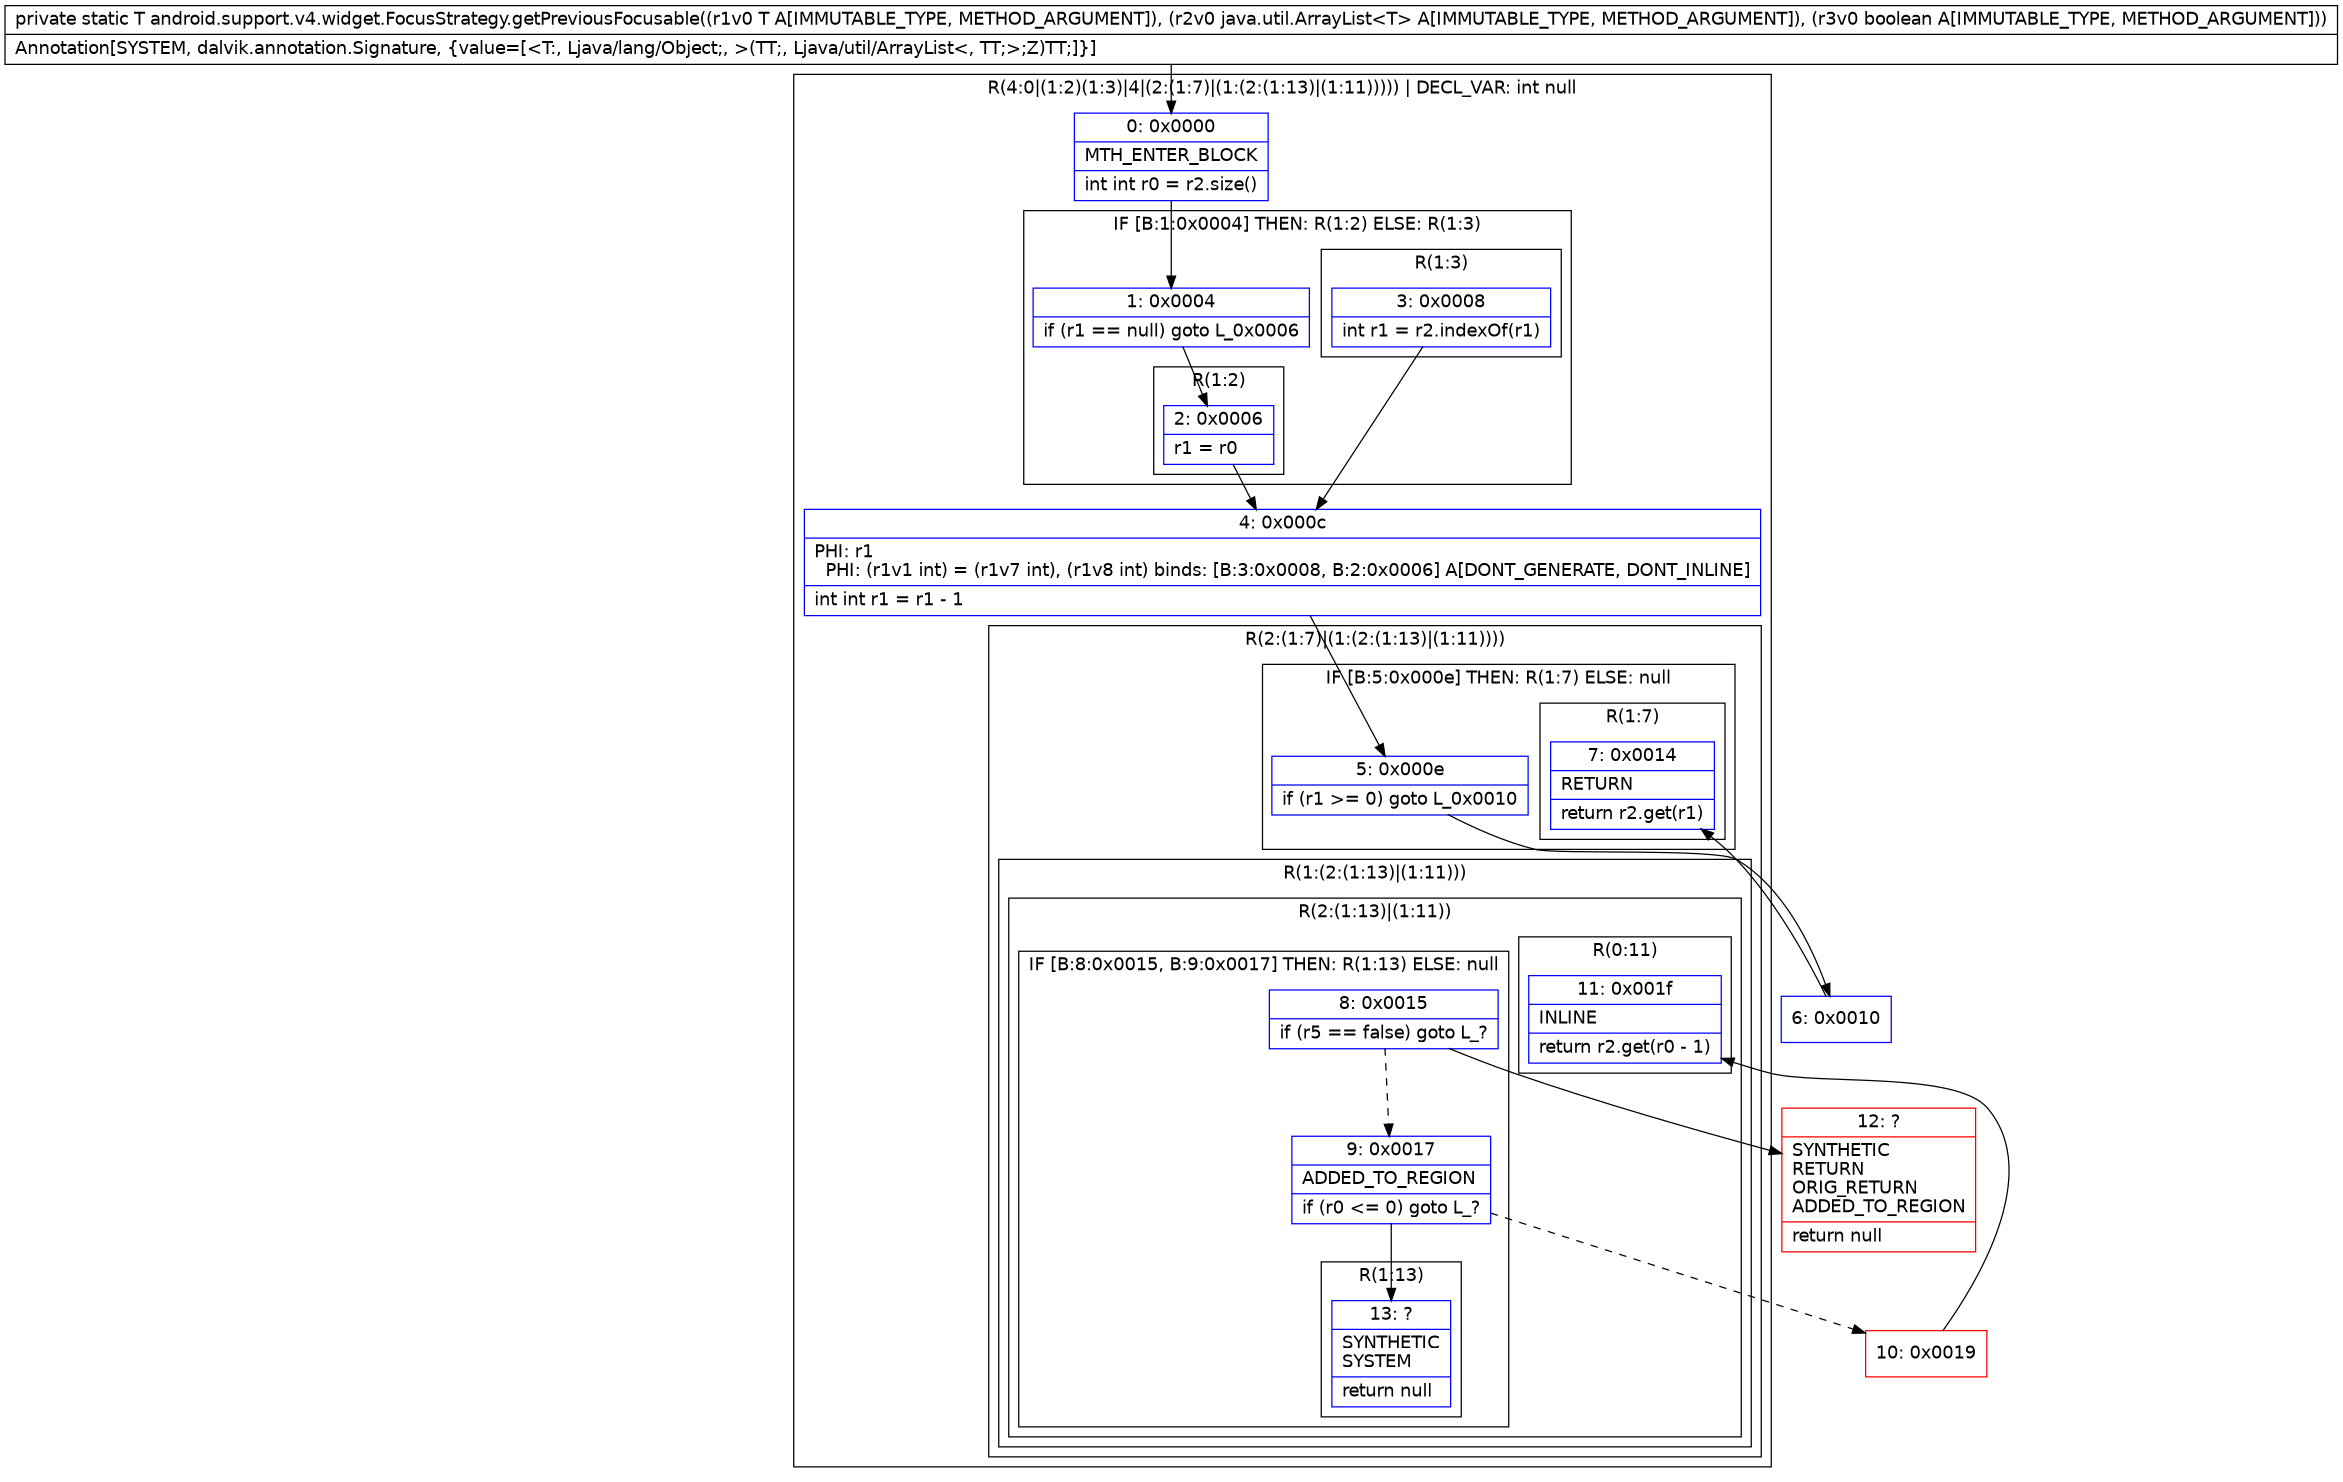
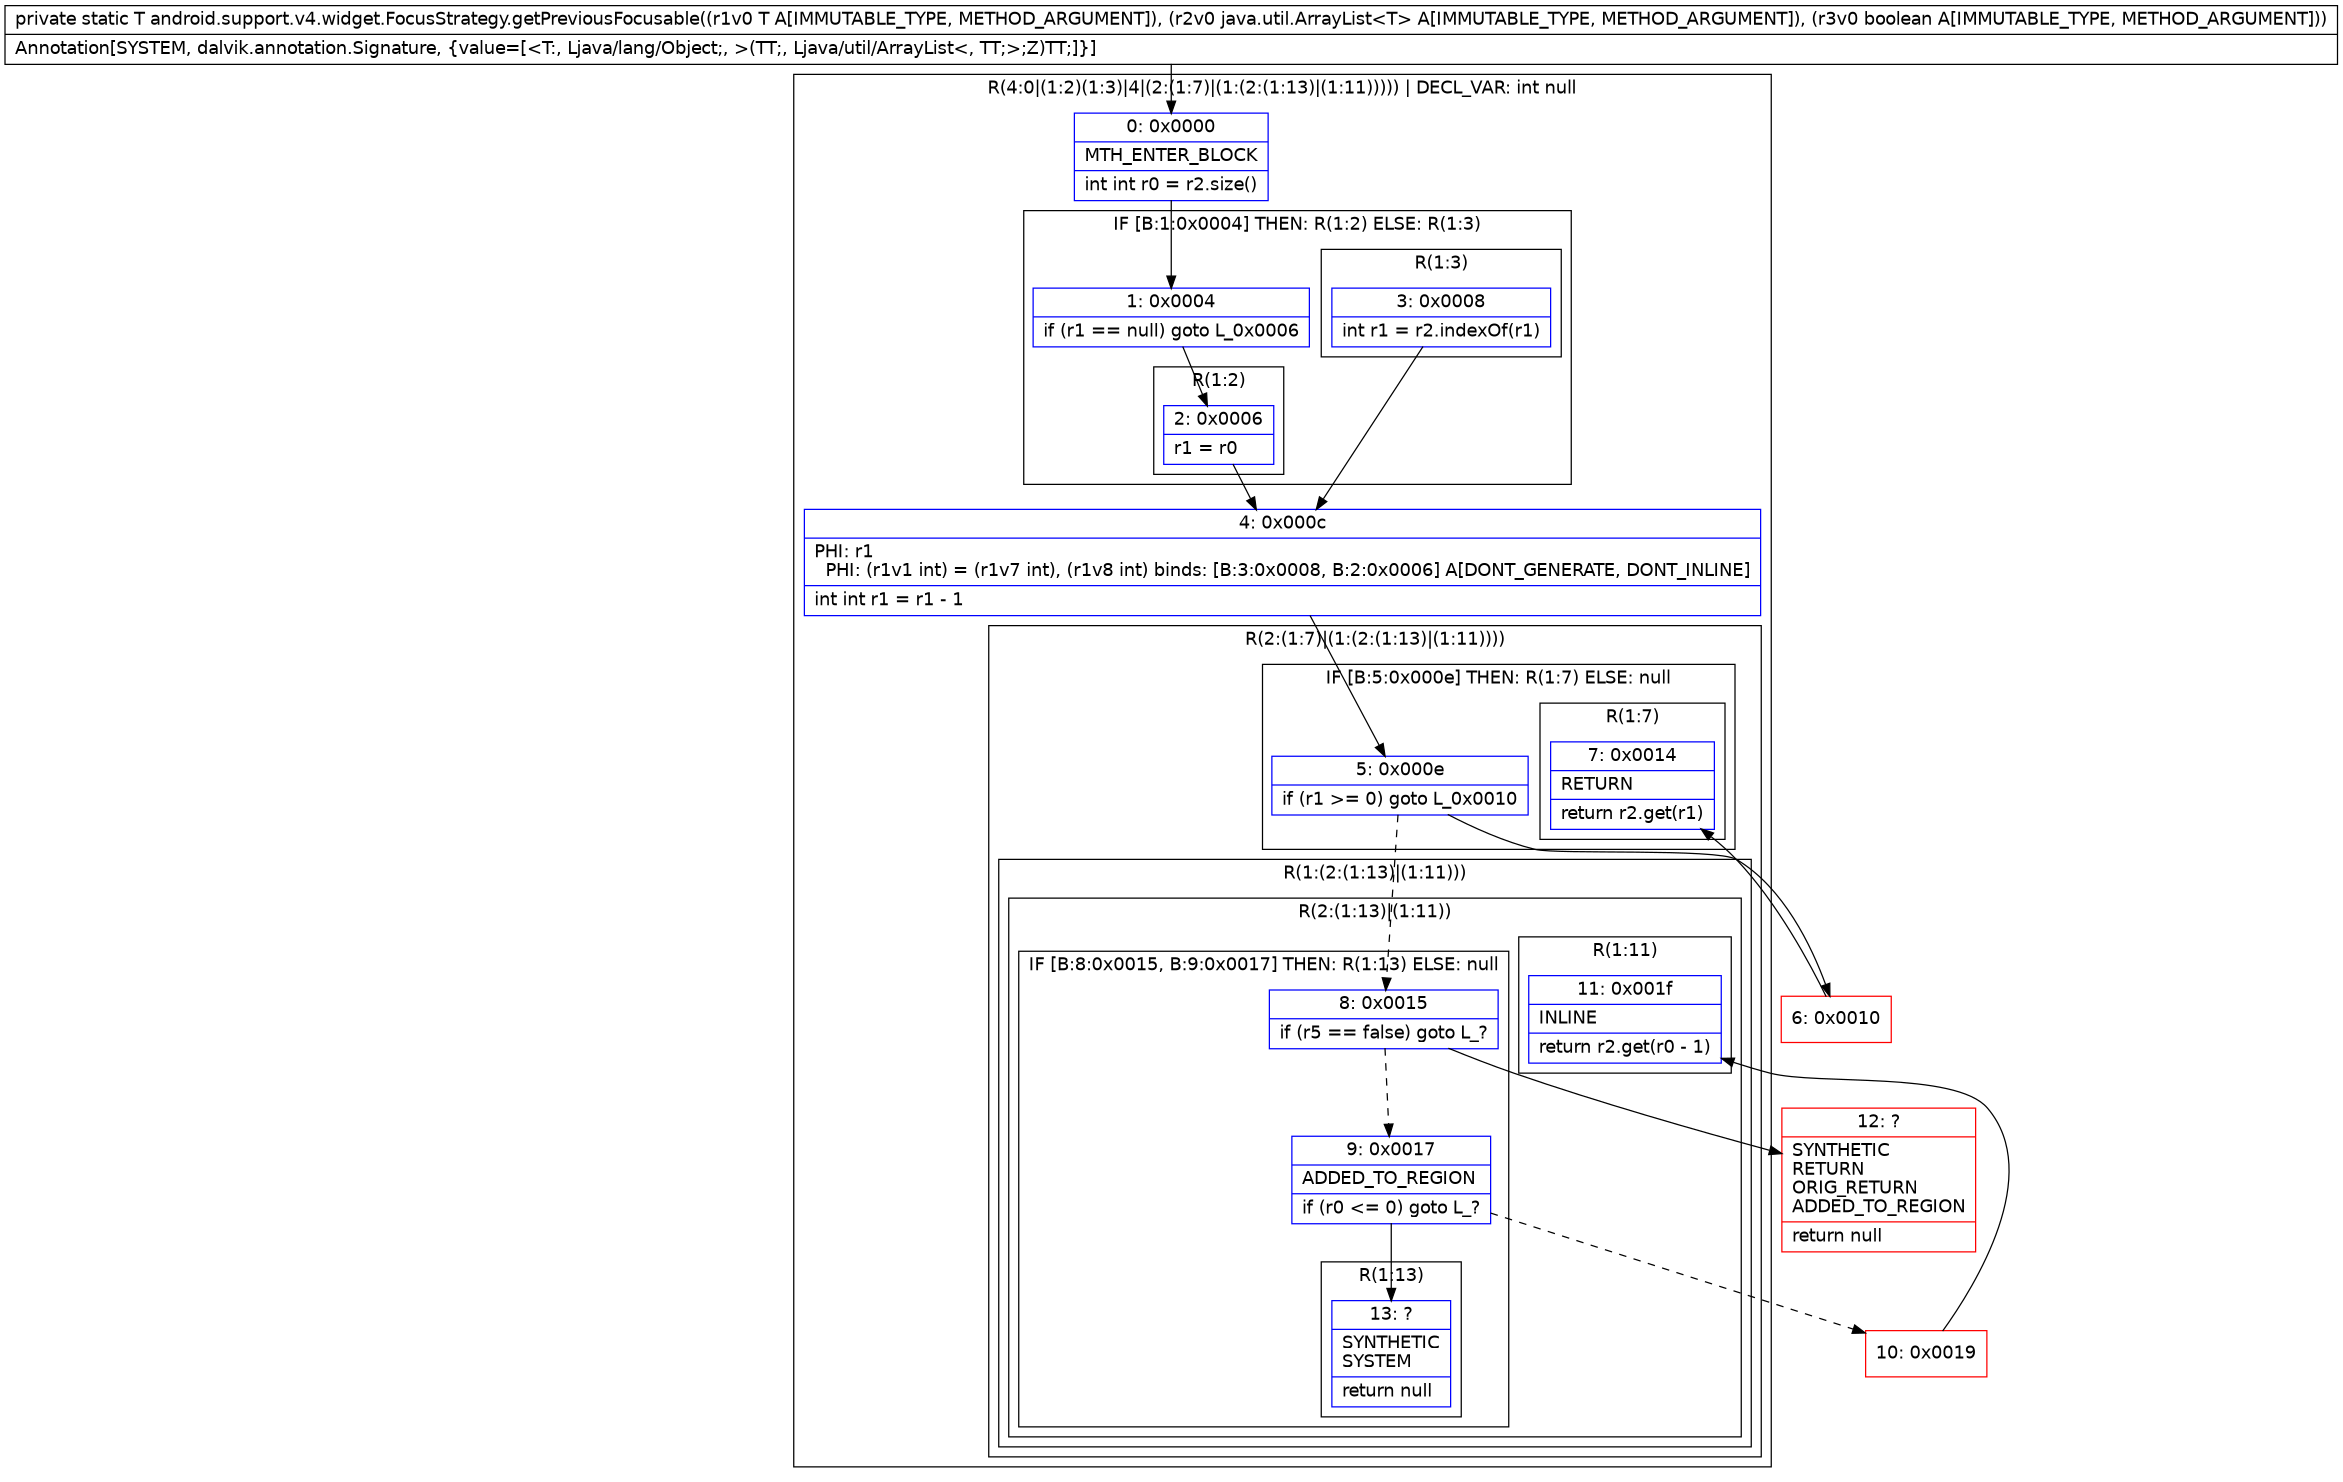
edge "5: 0x000e" -> "8: 0x0015": added
cluster "R(0:11)": label "R(0:11)" -> "R(1:11)"
node "6: 0x0010": color blue -> red
